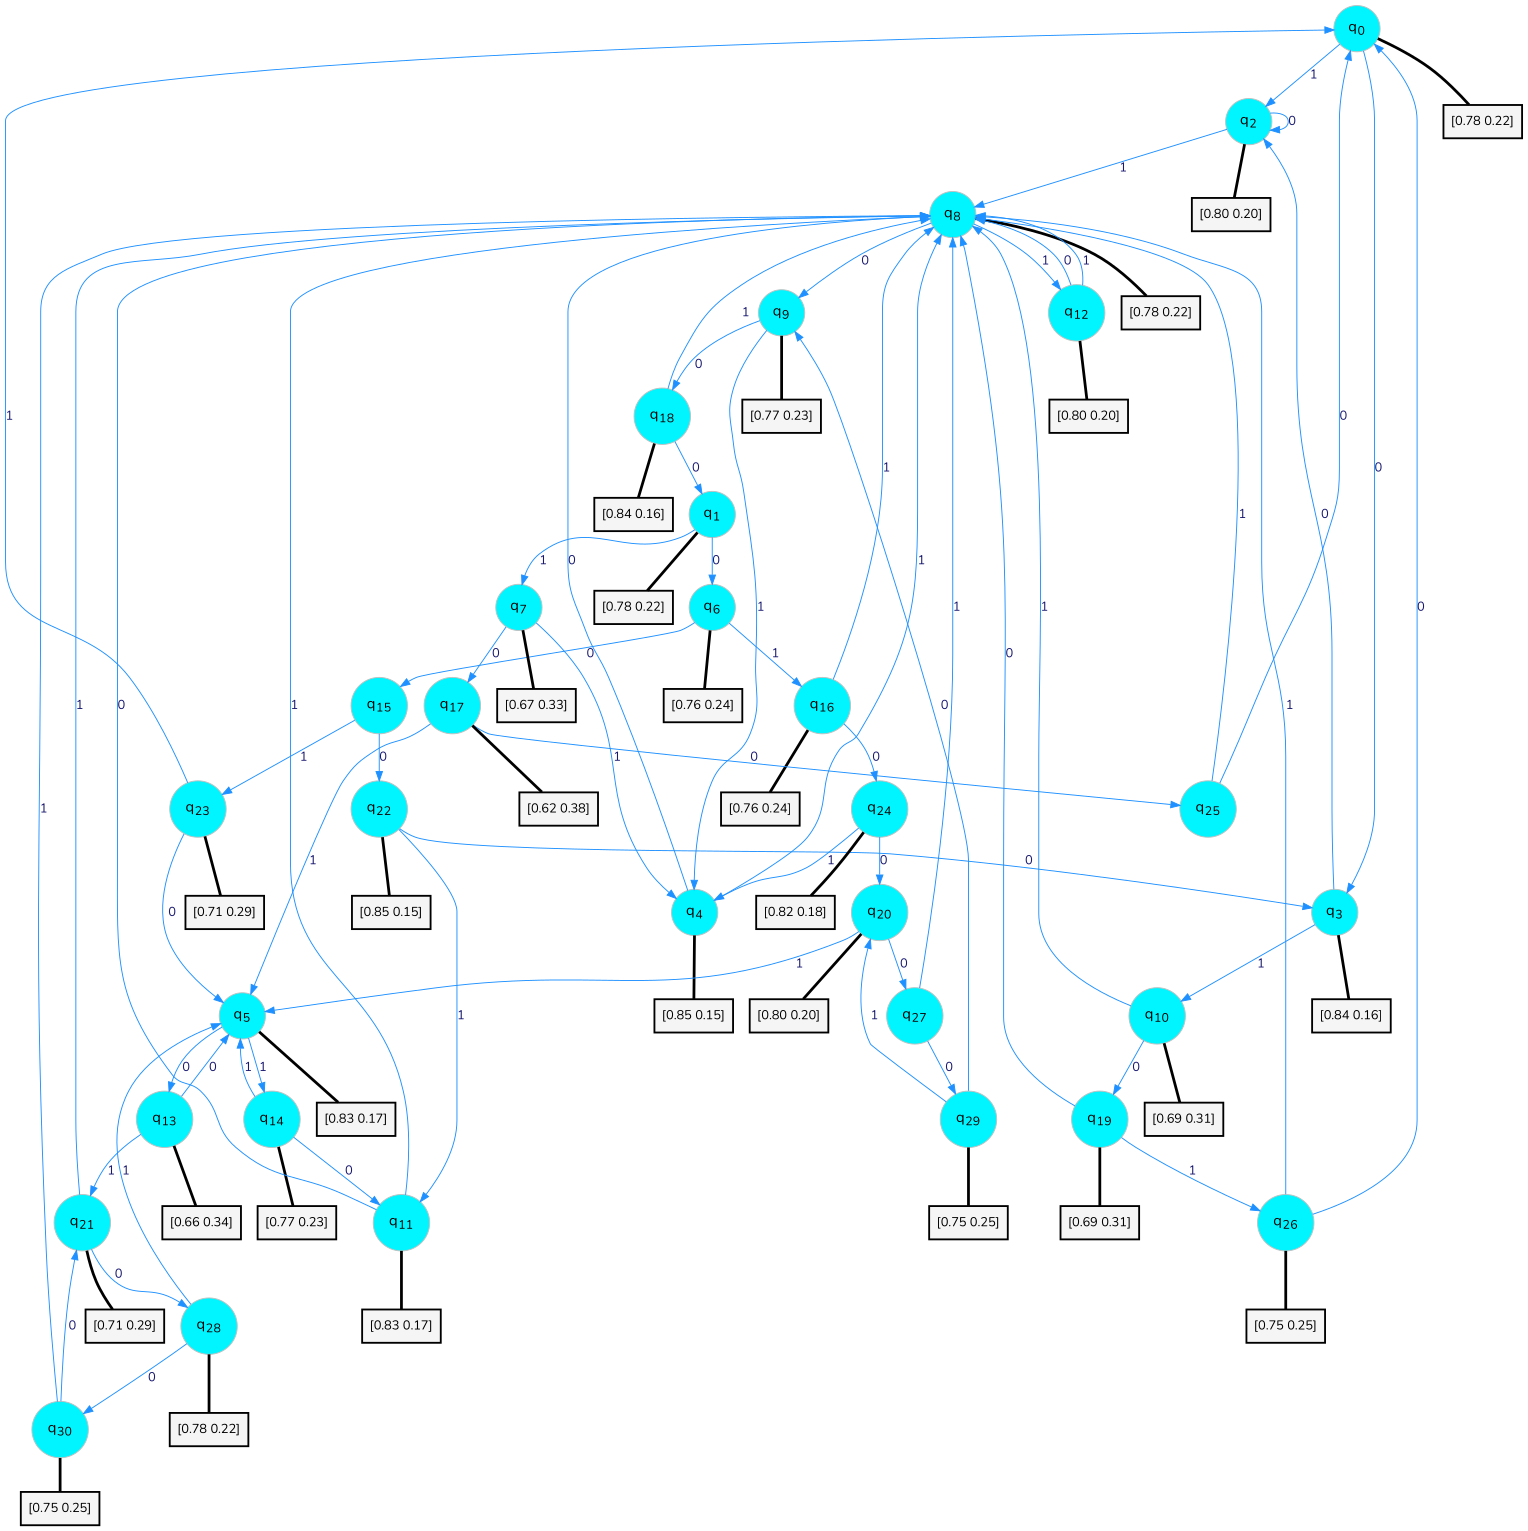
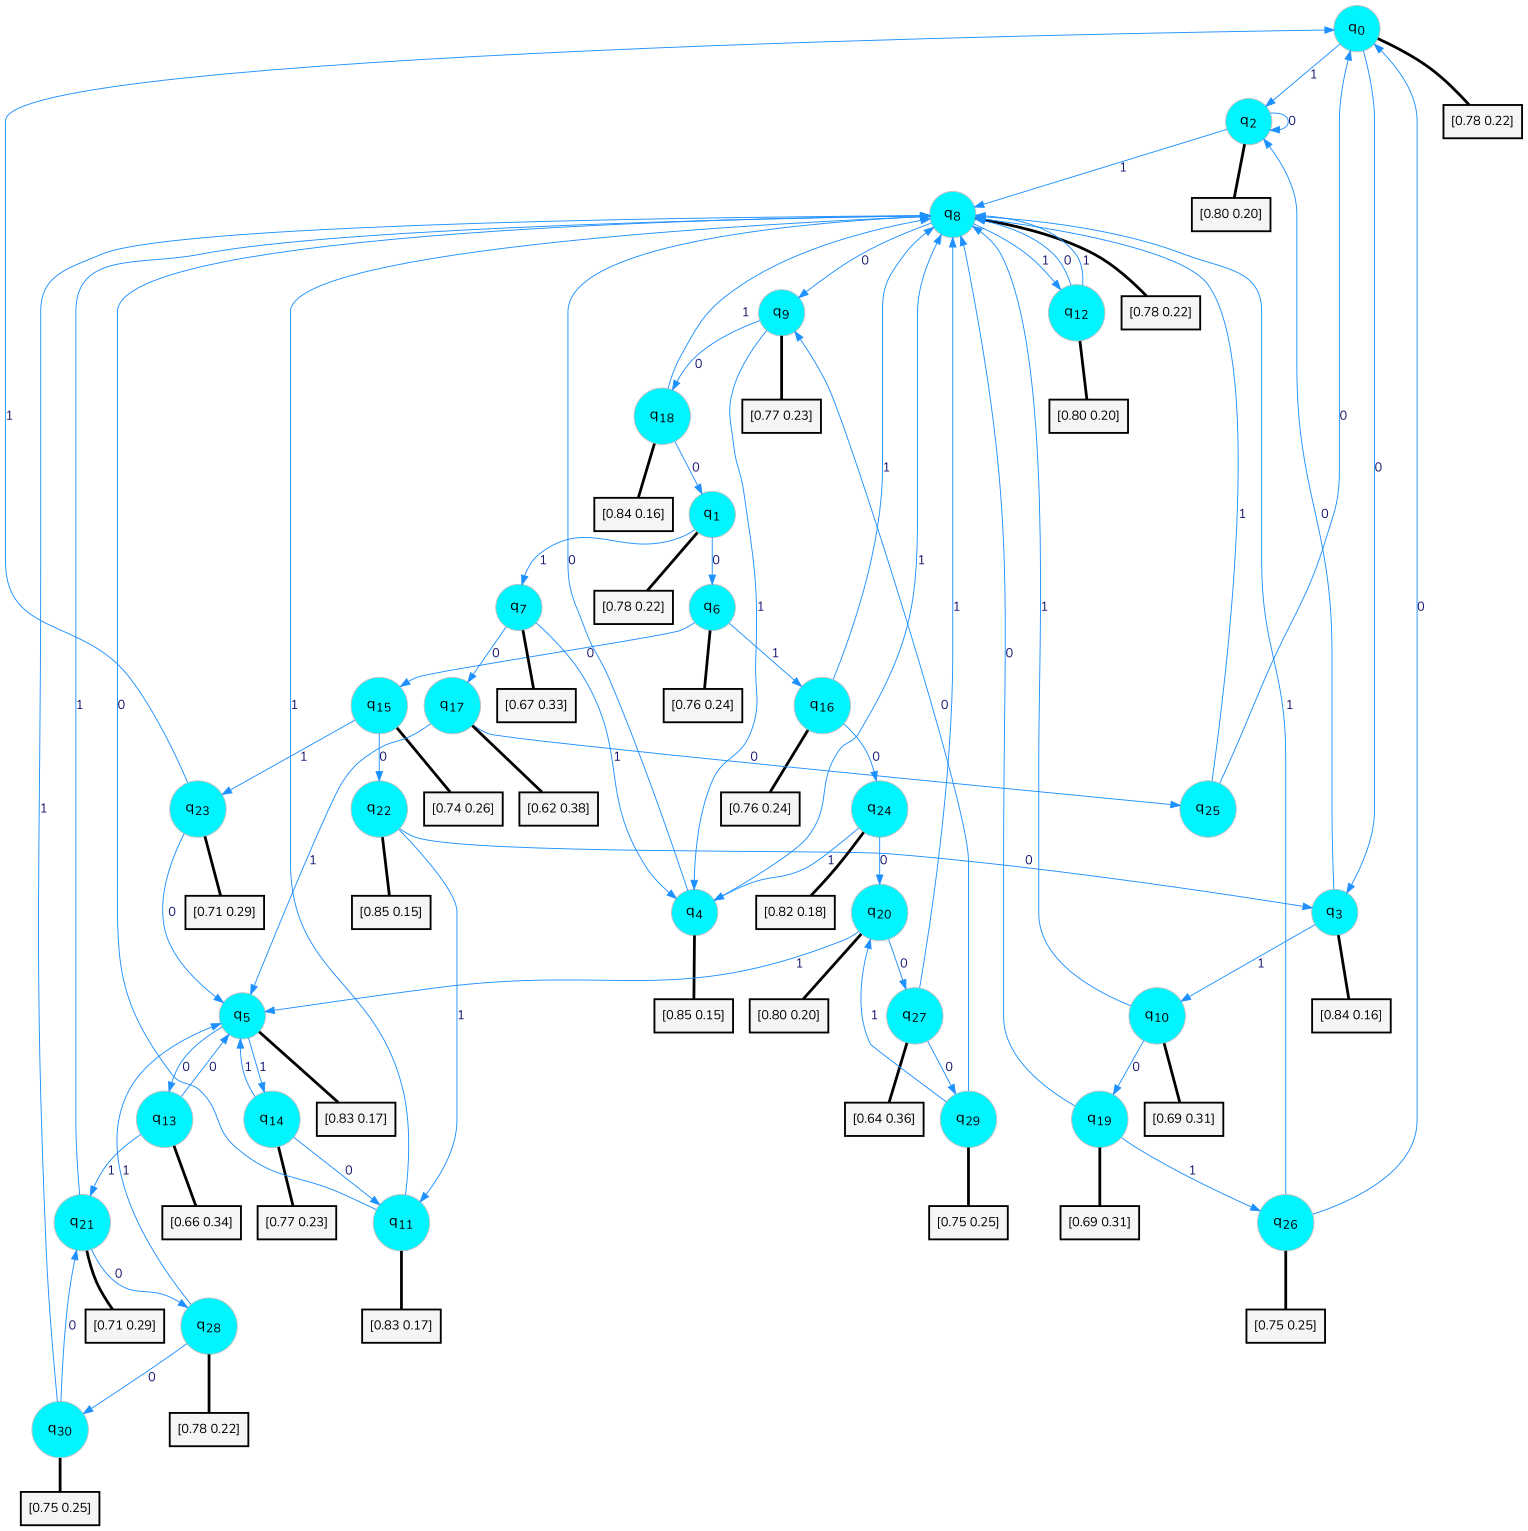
node "[0.74 0.26]": added
node "[0.64 0.36]": added
